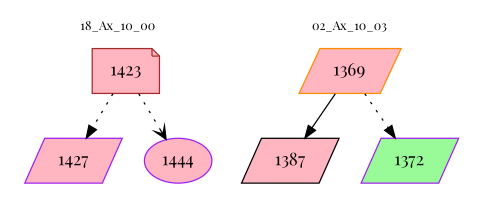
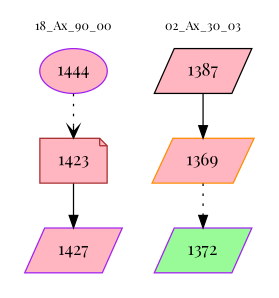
cluster "18_Ax_10_00": label "18_Ax_10_00" -> "18_Ax_90_00"
cluster "02_Ax_10_03": label "02_Ax_10_03" -> "02_Ax_30_03"
edge "1423" -> "1427": style dotted -> solid
edge "1423" -> "1444": reversed
edge "1369" -> "1387": reversed
